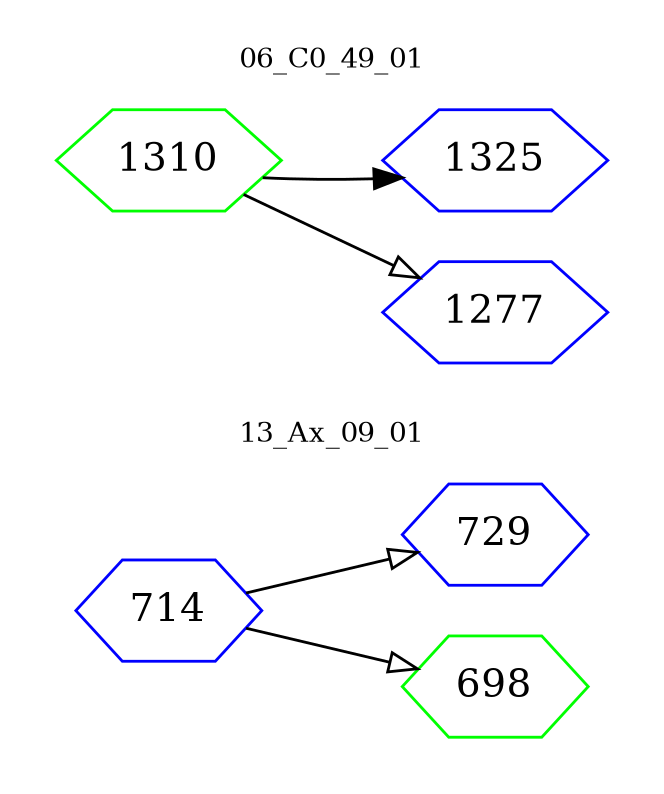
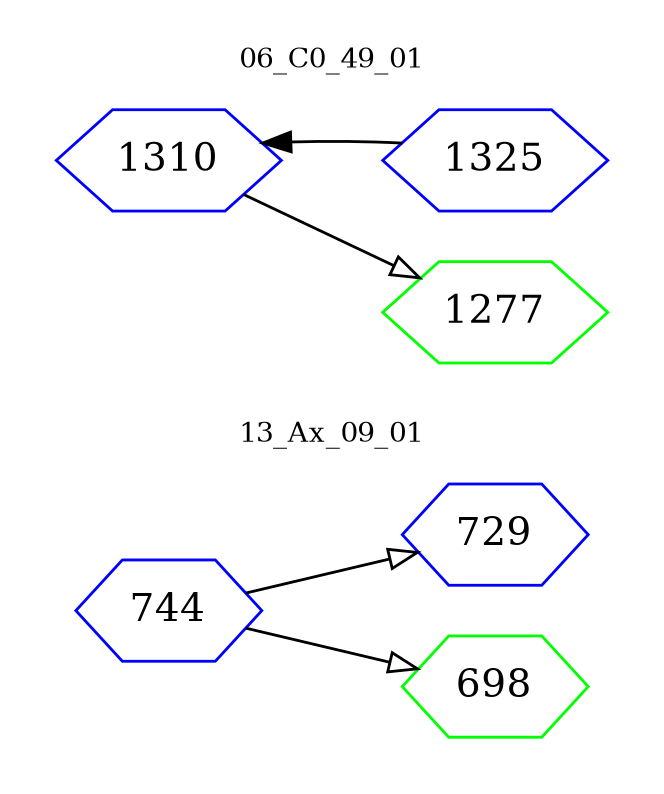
node "1310": color green -> blue
edge "1310" -> "1325": reversed
node "1277": color blue -> green
node "714": label "714" -> "744"
